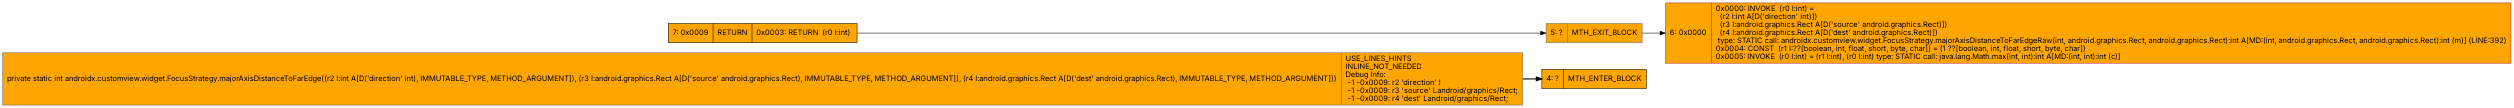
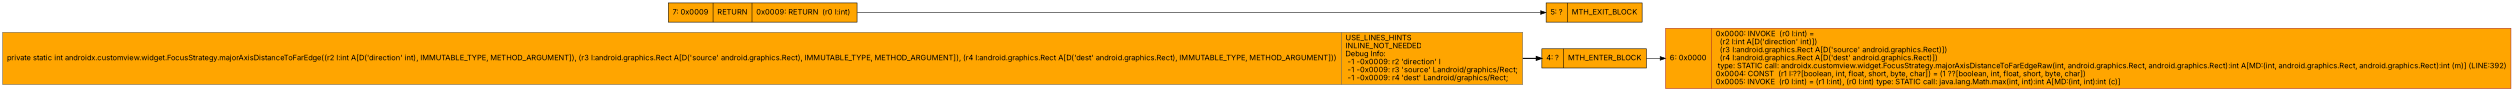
node "7: 0x0009": text "0x0003: RETURN  (r0 I:int)" -> "0x0009: RETURN  (r0 I:int)"
node "5: ?": color gray40 -> black
edge "5: ?" -> "6: 0x0000": now "4: ?" -> "6: 0x0000"
